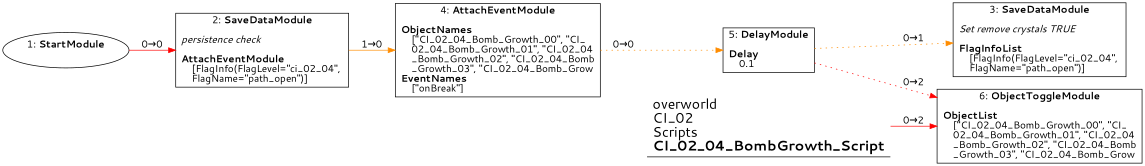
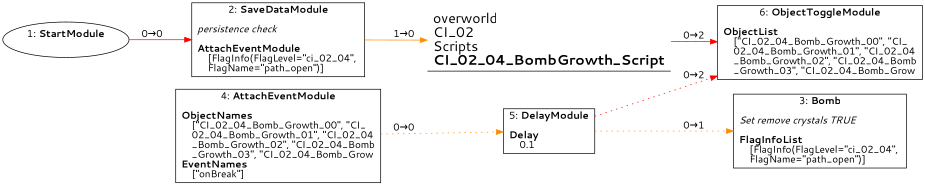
node "3:": text "SaveDataModule" -> "Bomb"
edge "2:" -> "4:": now "2:" -> "overworld"
